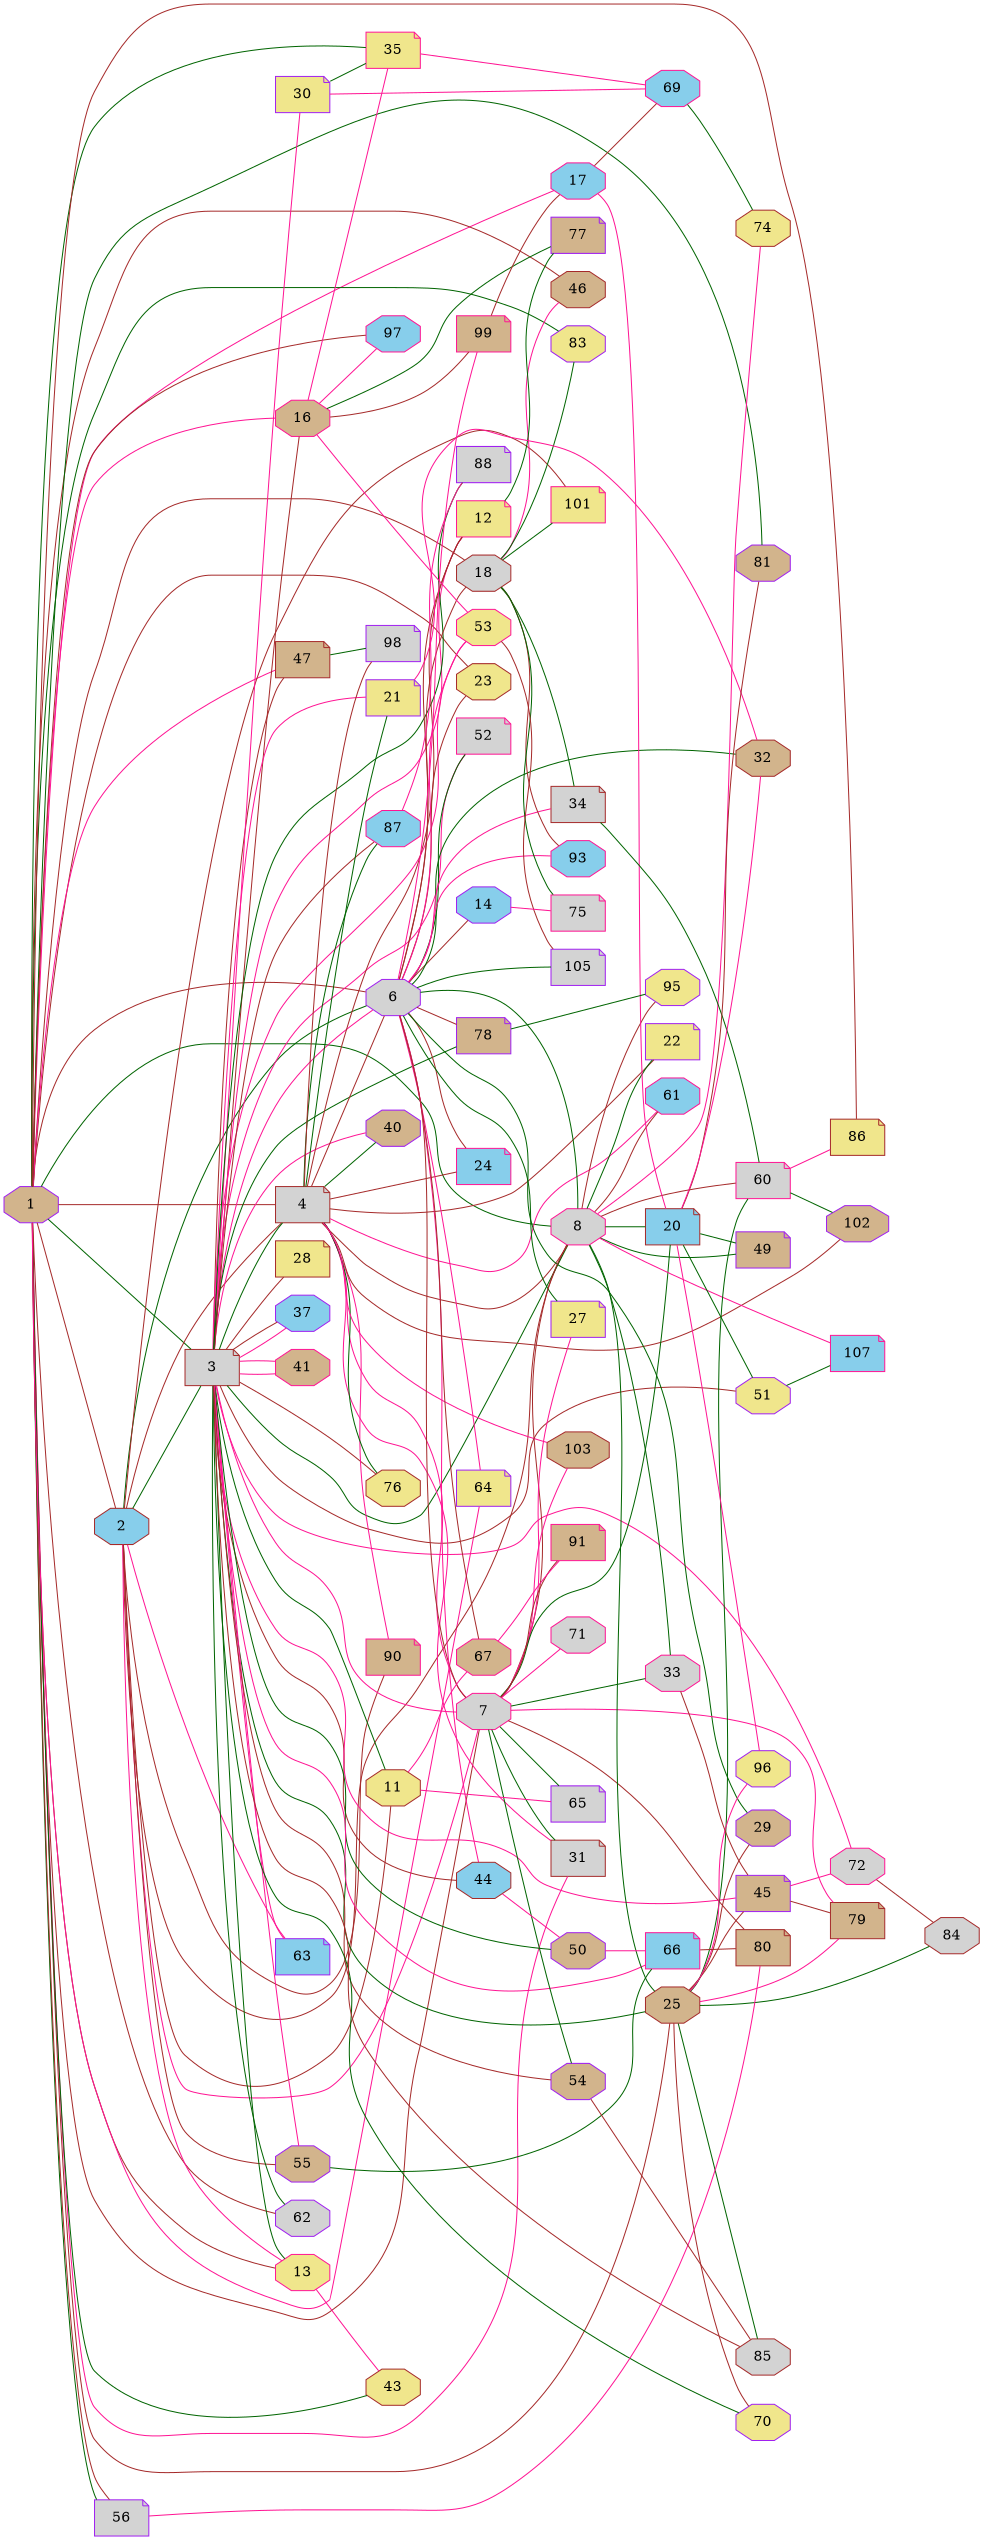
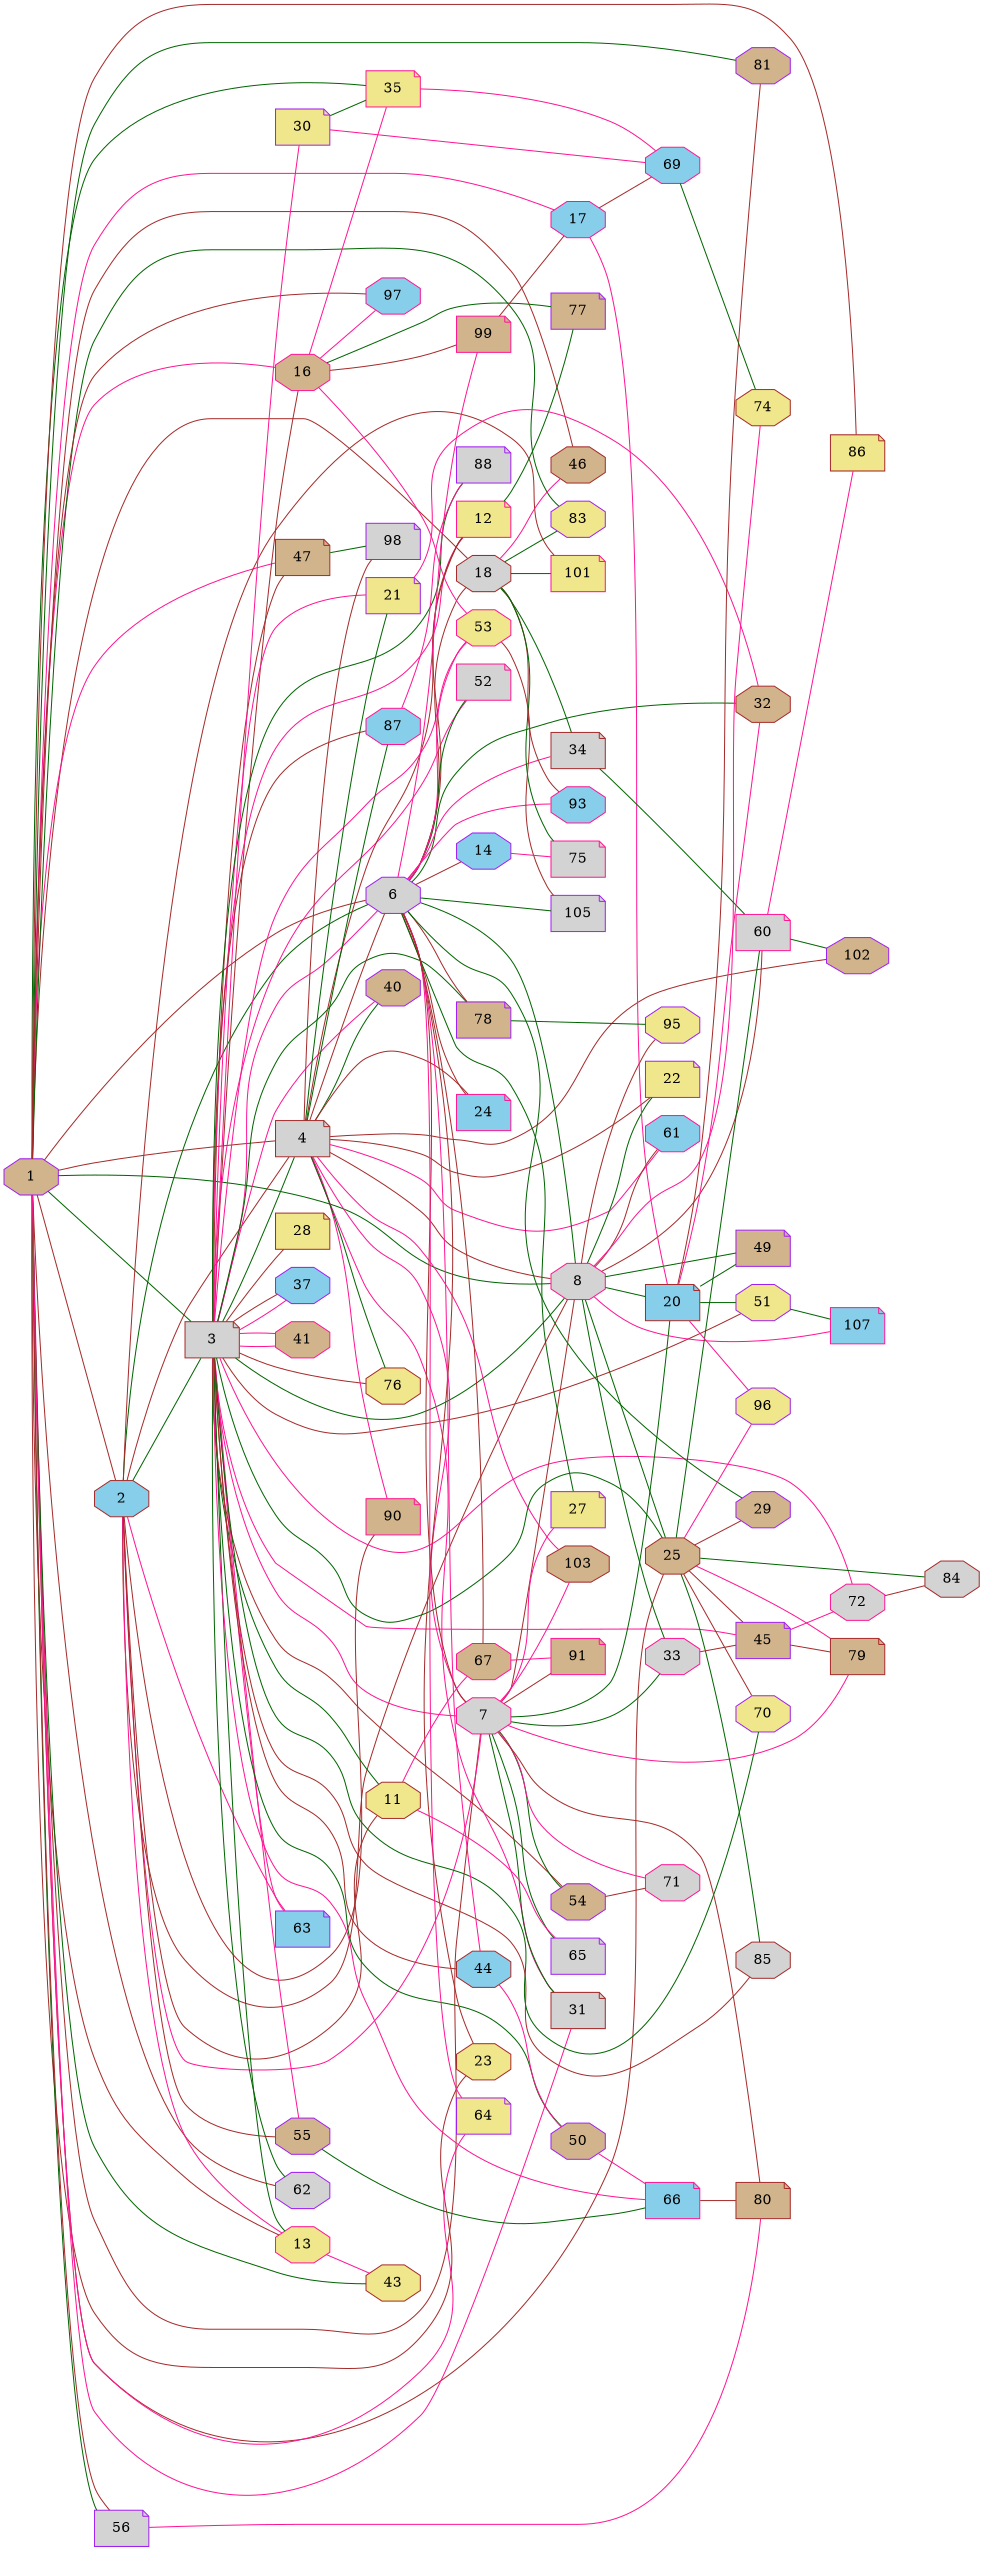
edge "54" -- "85": now "54" -- "71"
